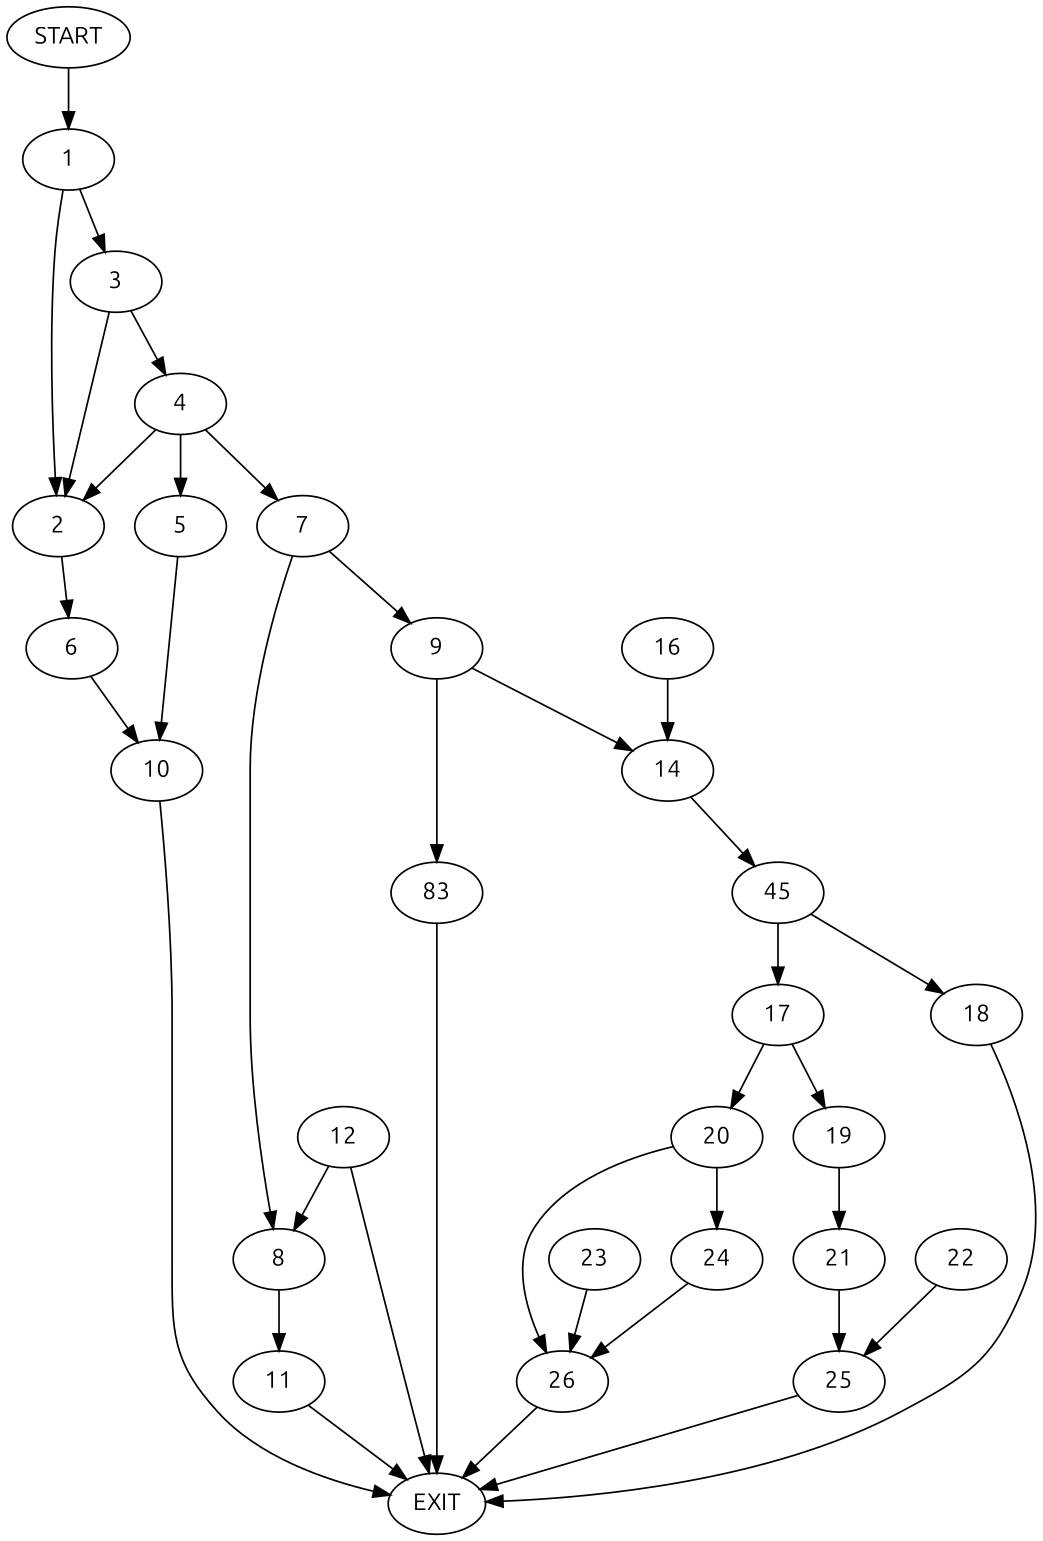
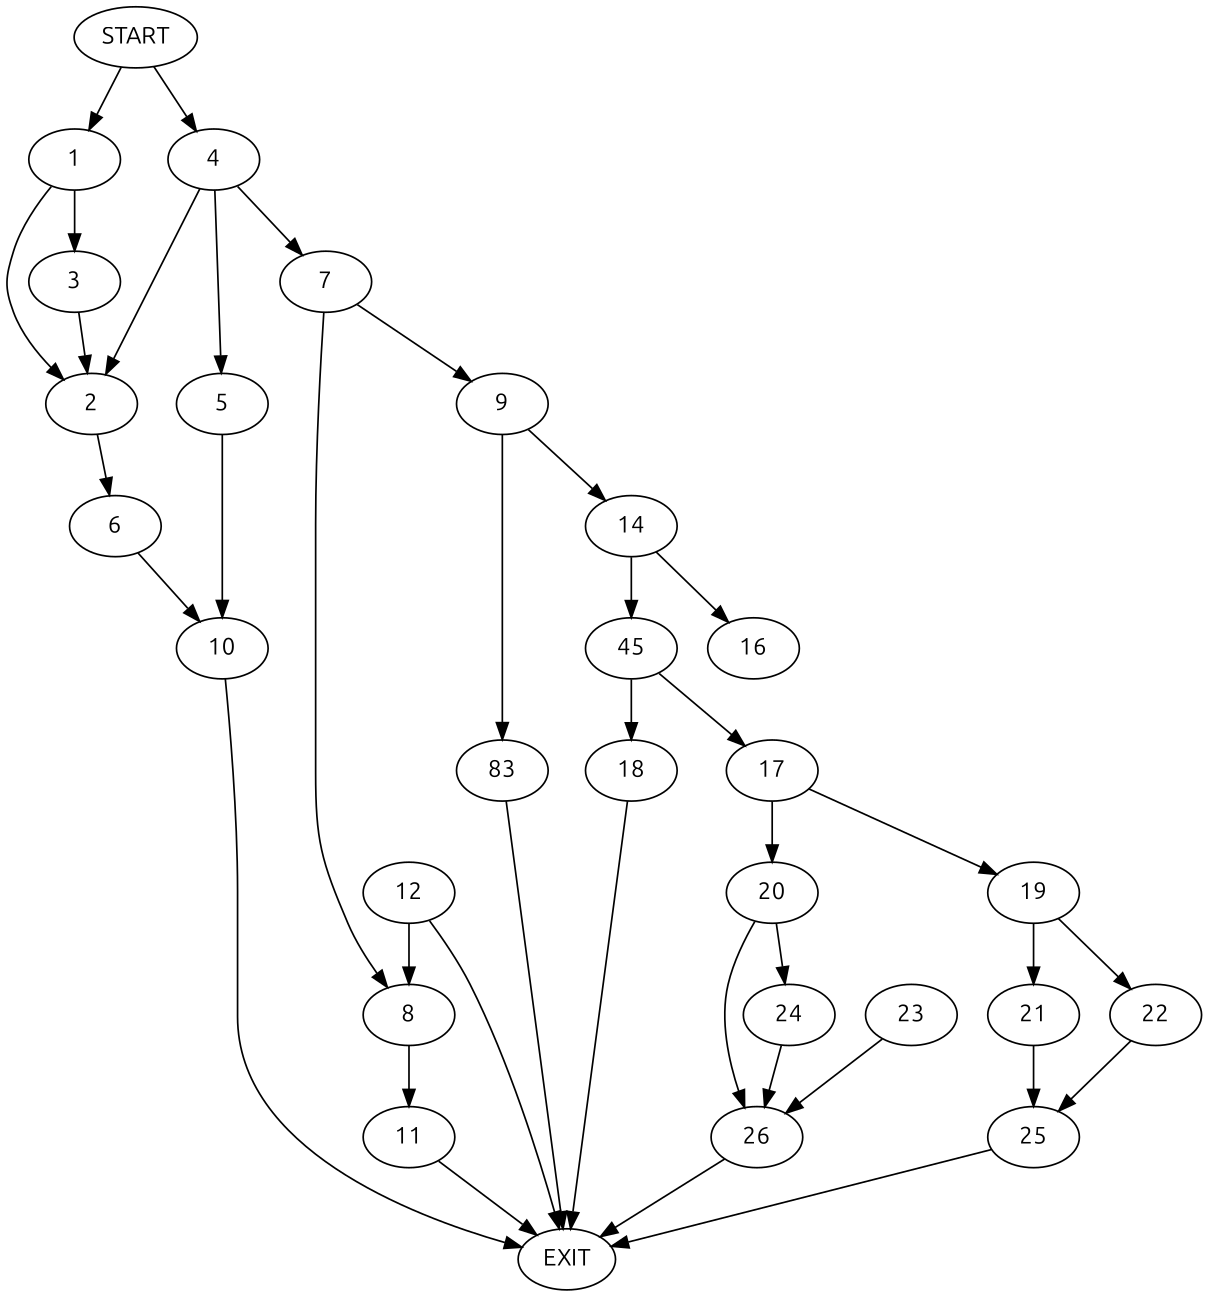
edge "3" -> "4": now "START" -> "4"
edge "16" -> "14": reversed
edge "19" -> "22": added
